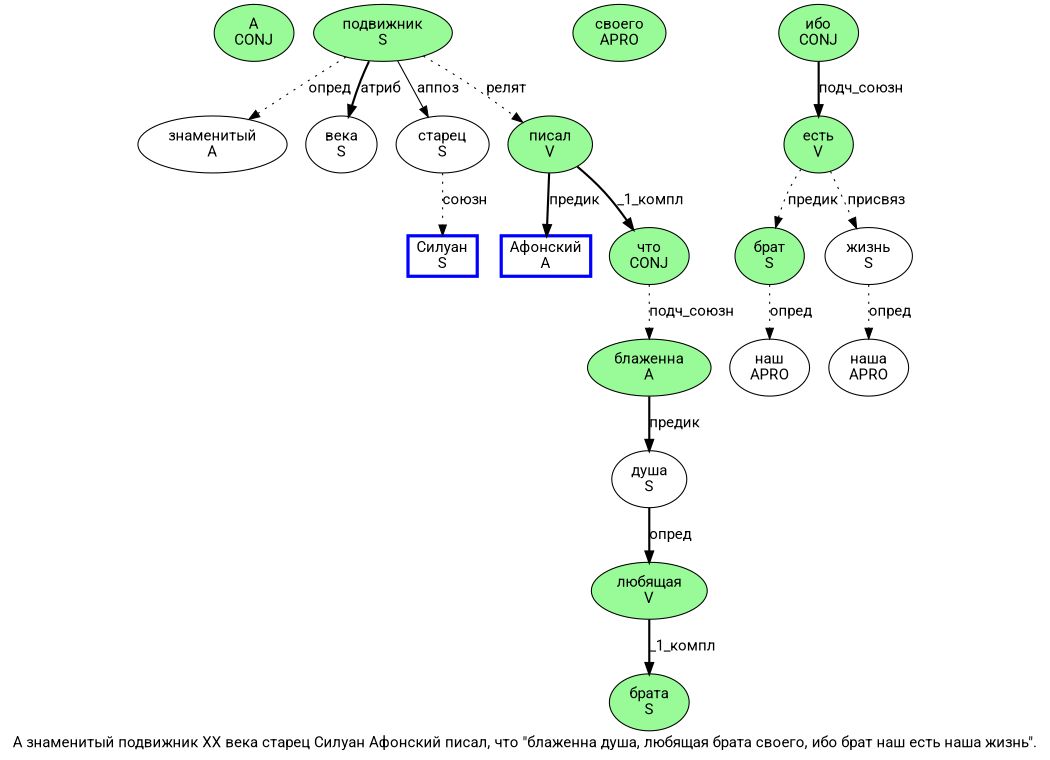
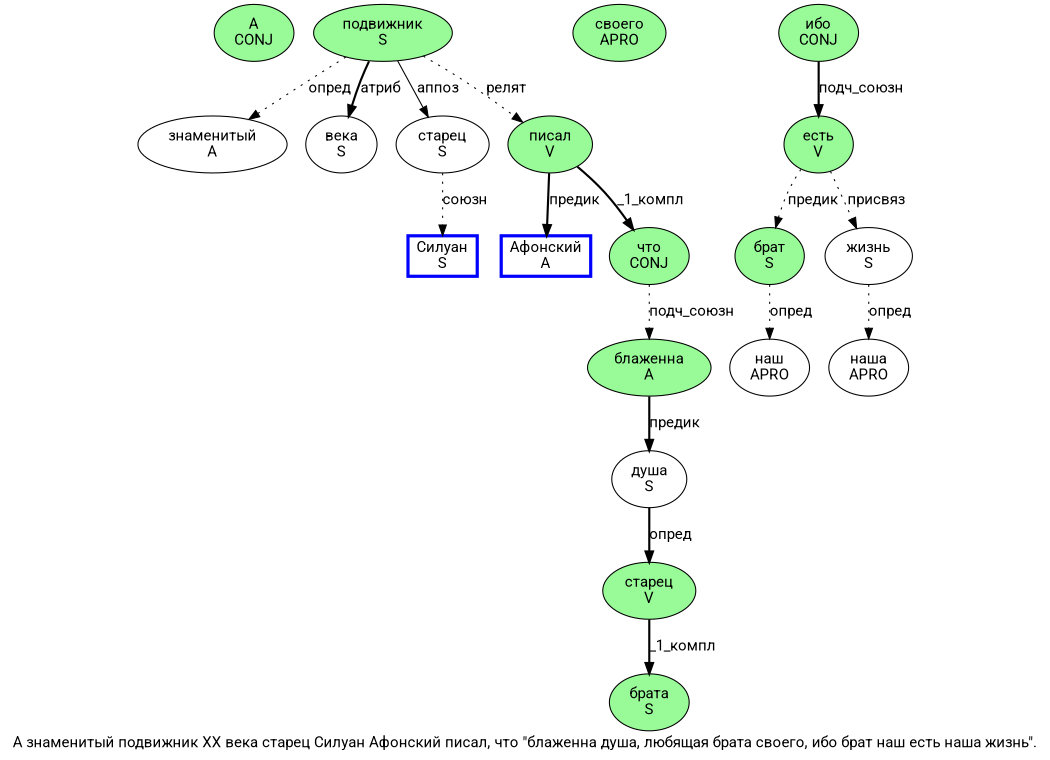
node "любящая V": label "любящая V" -> "старец V"
